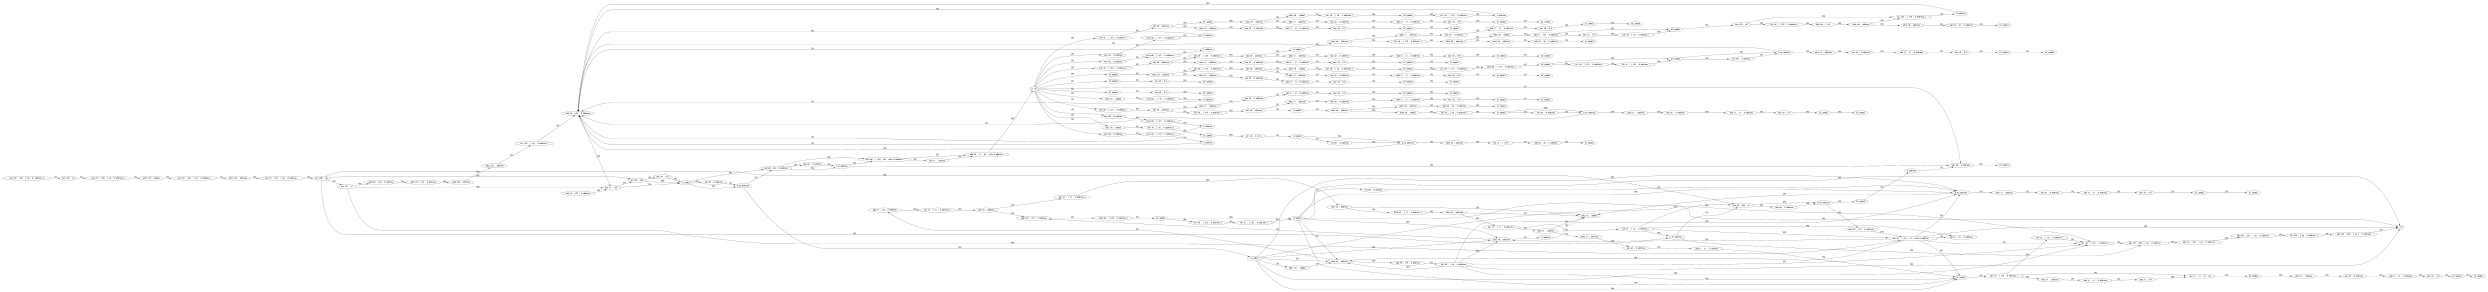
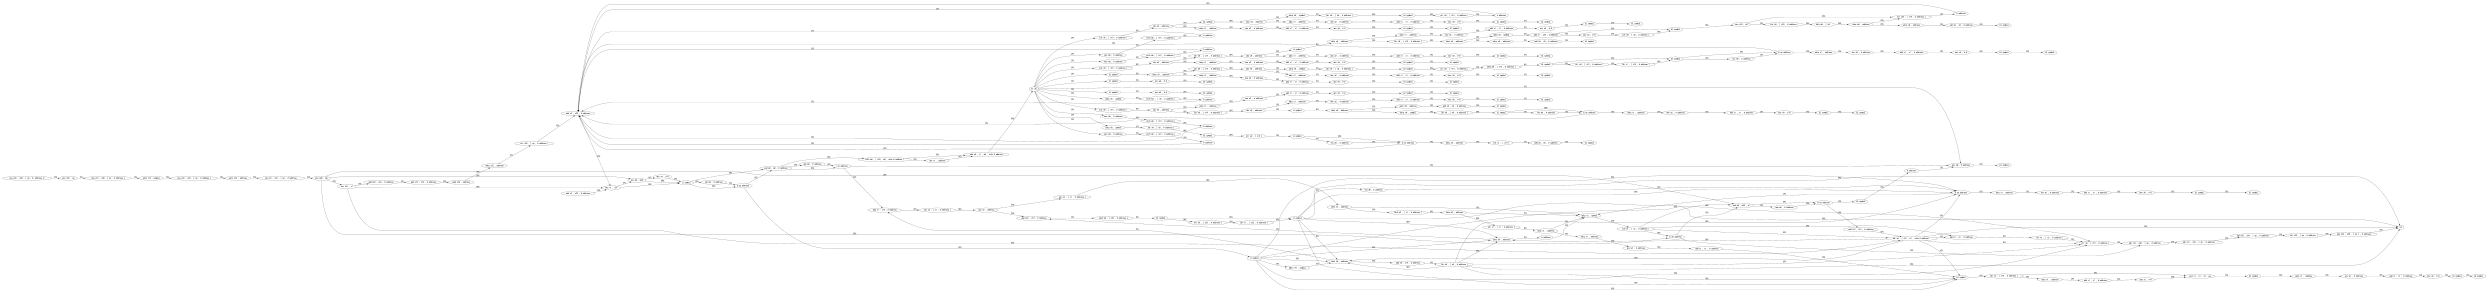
edge "b.ls address" -> "ldrh w0 , [ x24 , w0 , uxtw # address ]": now "b.ls address" -> "add x1 , x19 , # address"
edge "ldr x1 , [ x1 , # address ]" -> "ldr w1 , [ x2 , # address ]": now "adrp x2 , symbol" -> "ldr w1 , [ x2 , # address ]"
edge "ldr x2 , [ x19 , # address ]" -> "str w1 , [ x2 , # address ]": now "add w1 , w1 , # address" -> "str w1 , [ x2 , # address ]"
